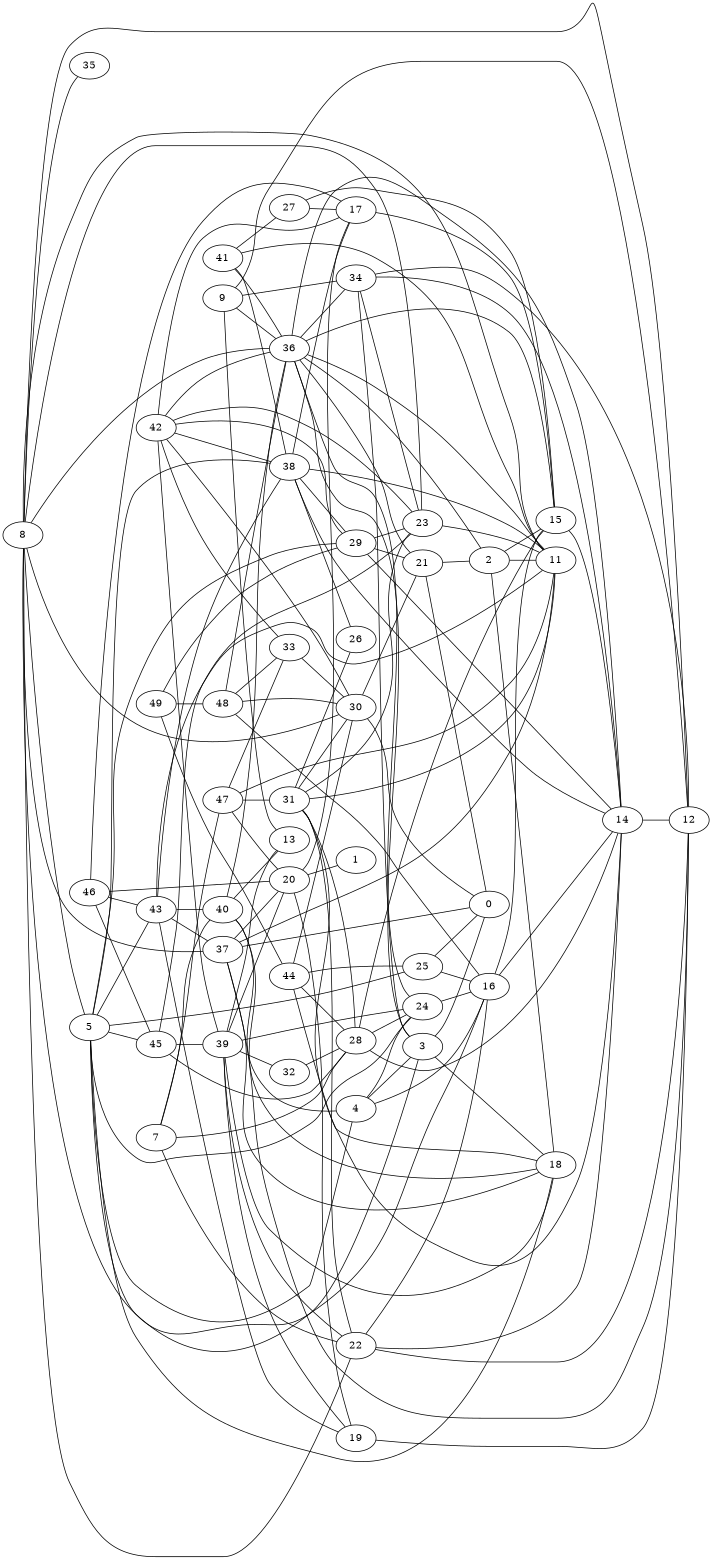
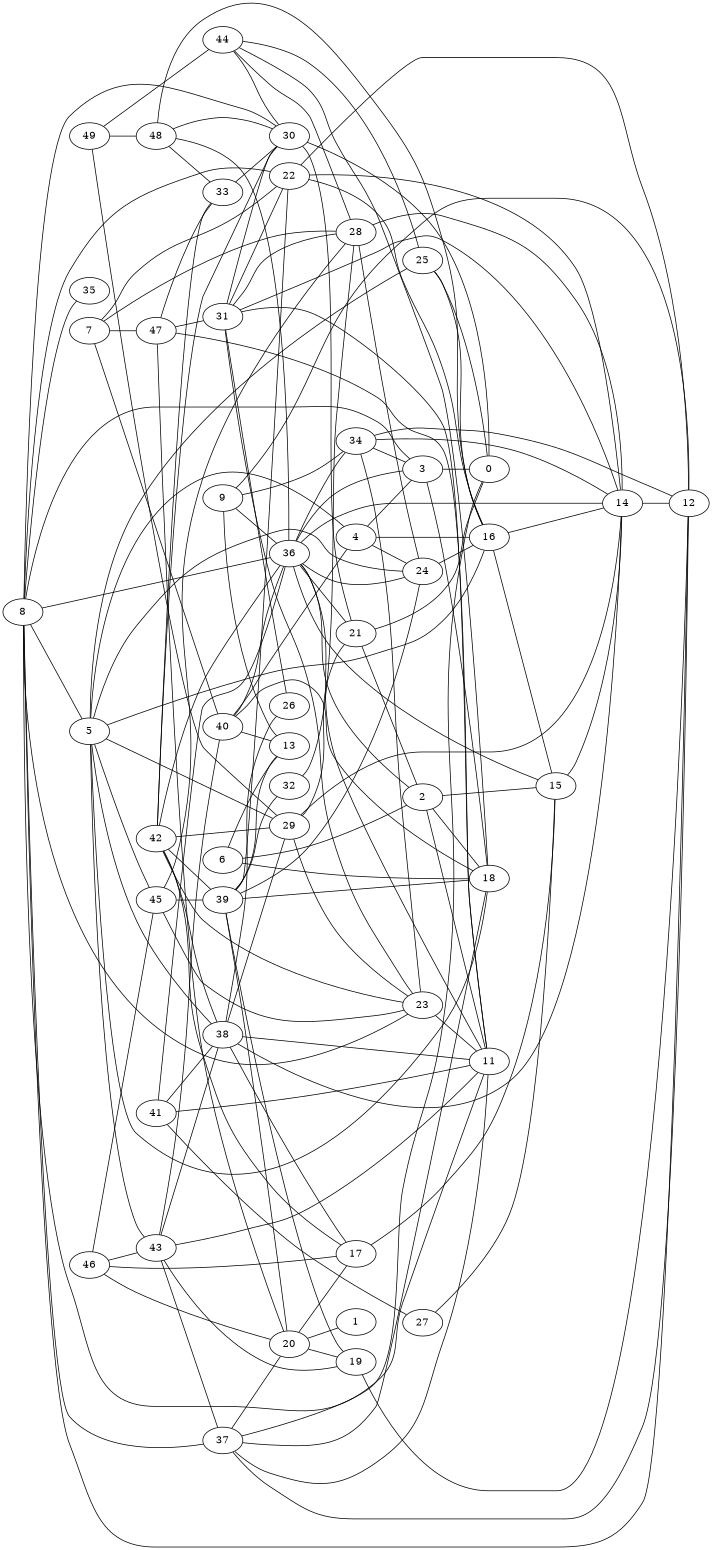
edge "27" -- "17": removed
edge "15" -- "28": removed
node "6": added
